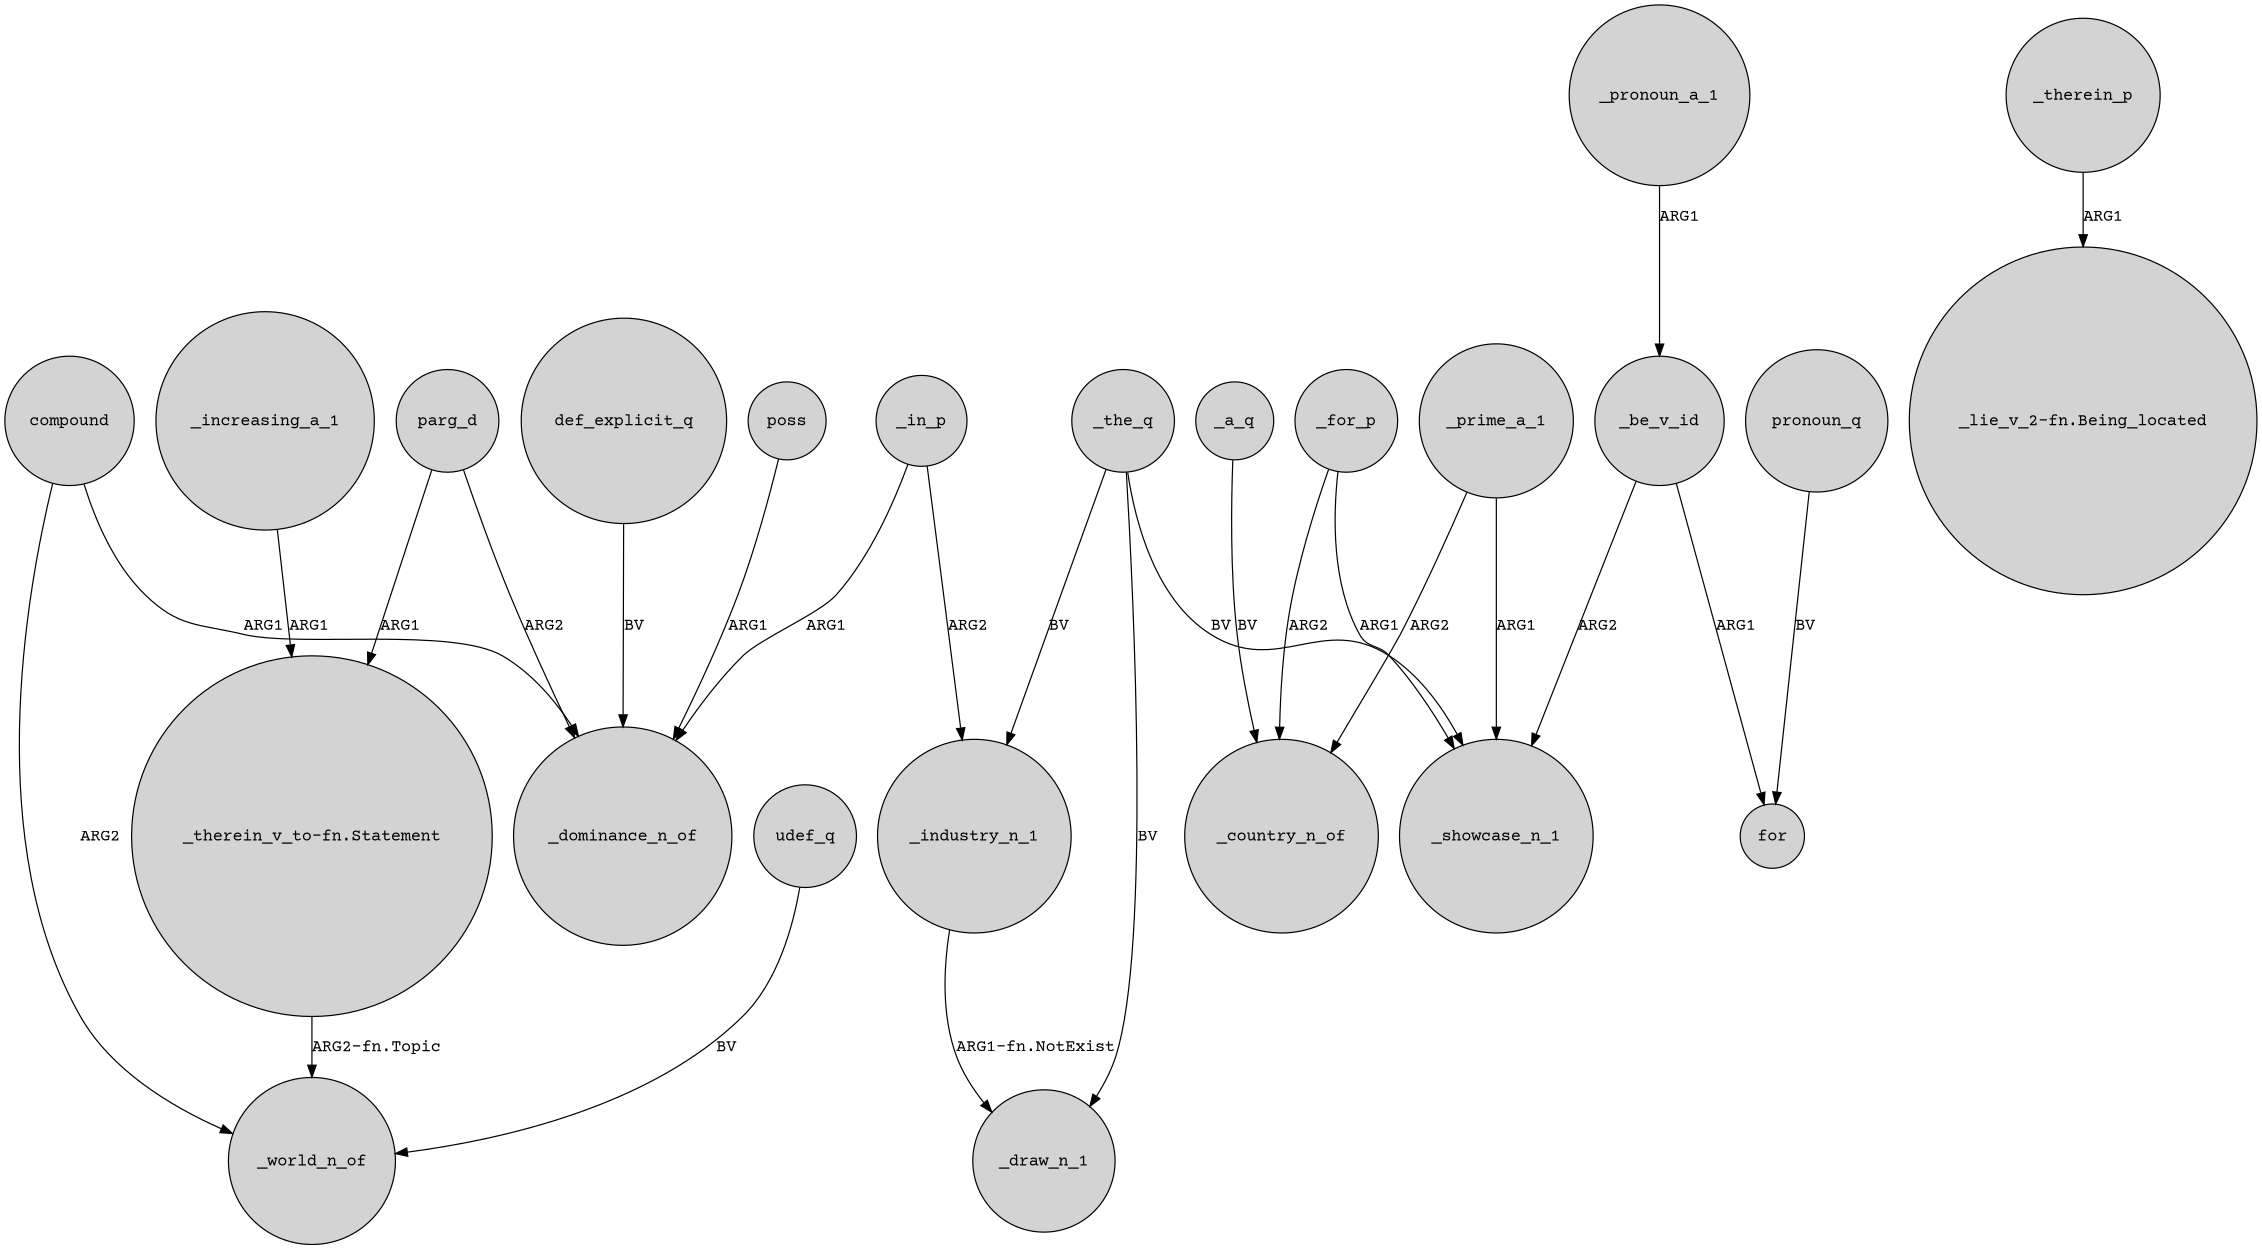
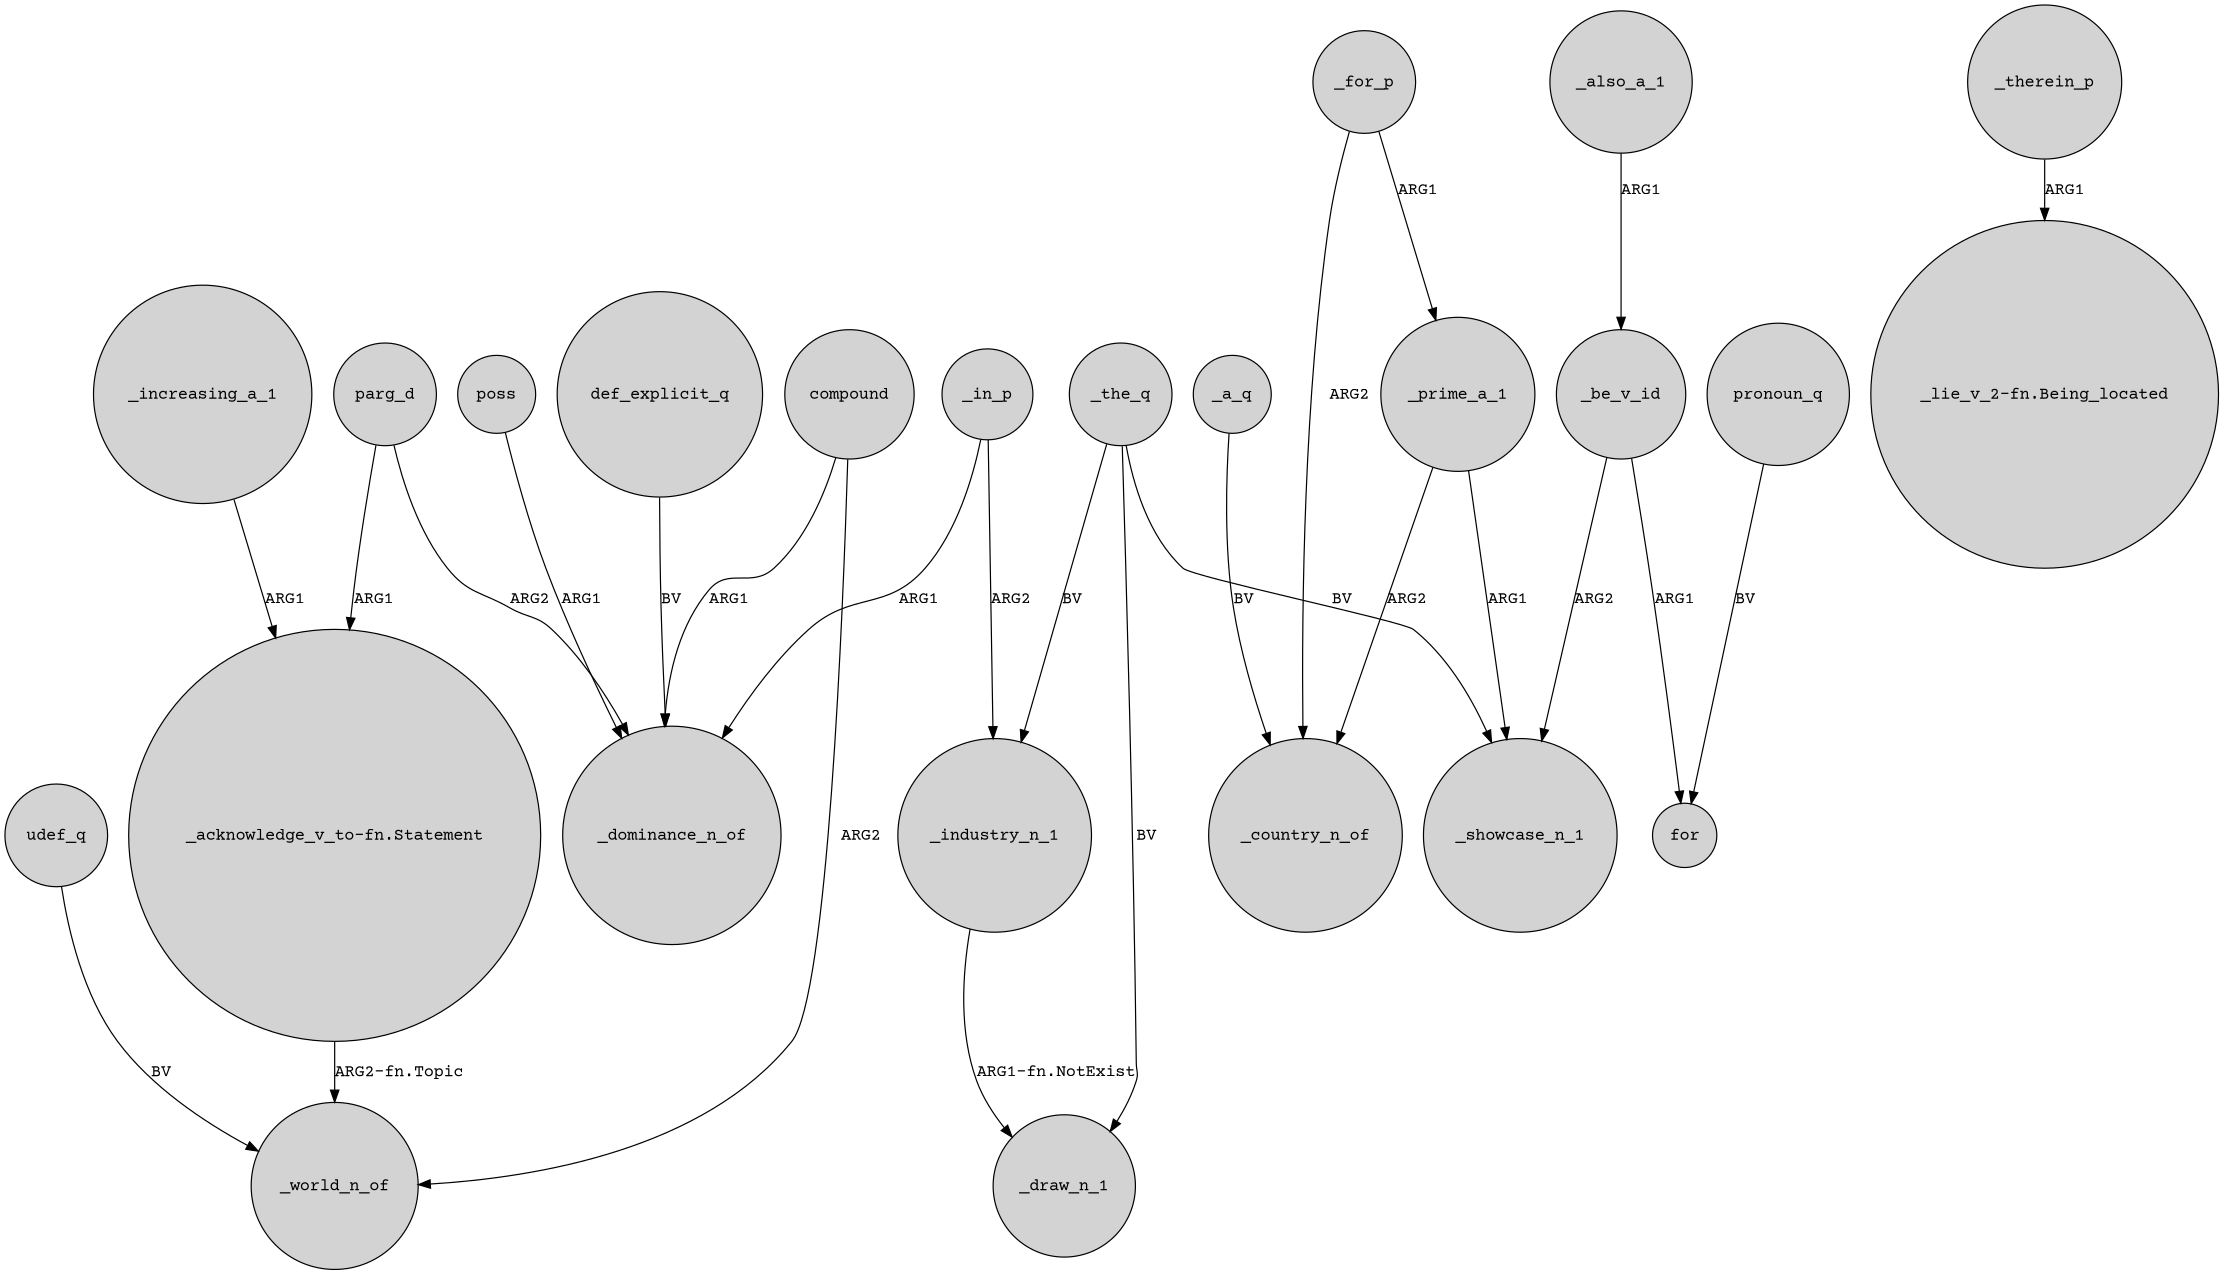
node "_pronoun_a_1": label "_pronoun_a_1" -> "_also_a_1"
edge "_for_p" -> "_showcase_n_1": now "_for_p" -> "_prime_a_1"
node "_therein_v_to-fn.Statement": label "_therein_v_to-fn.Statement" -> "_acknowledge_v_to-fn.Statement"
